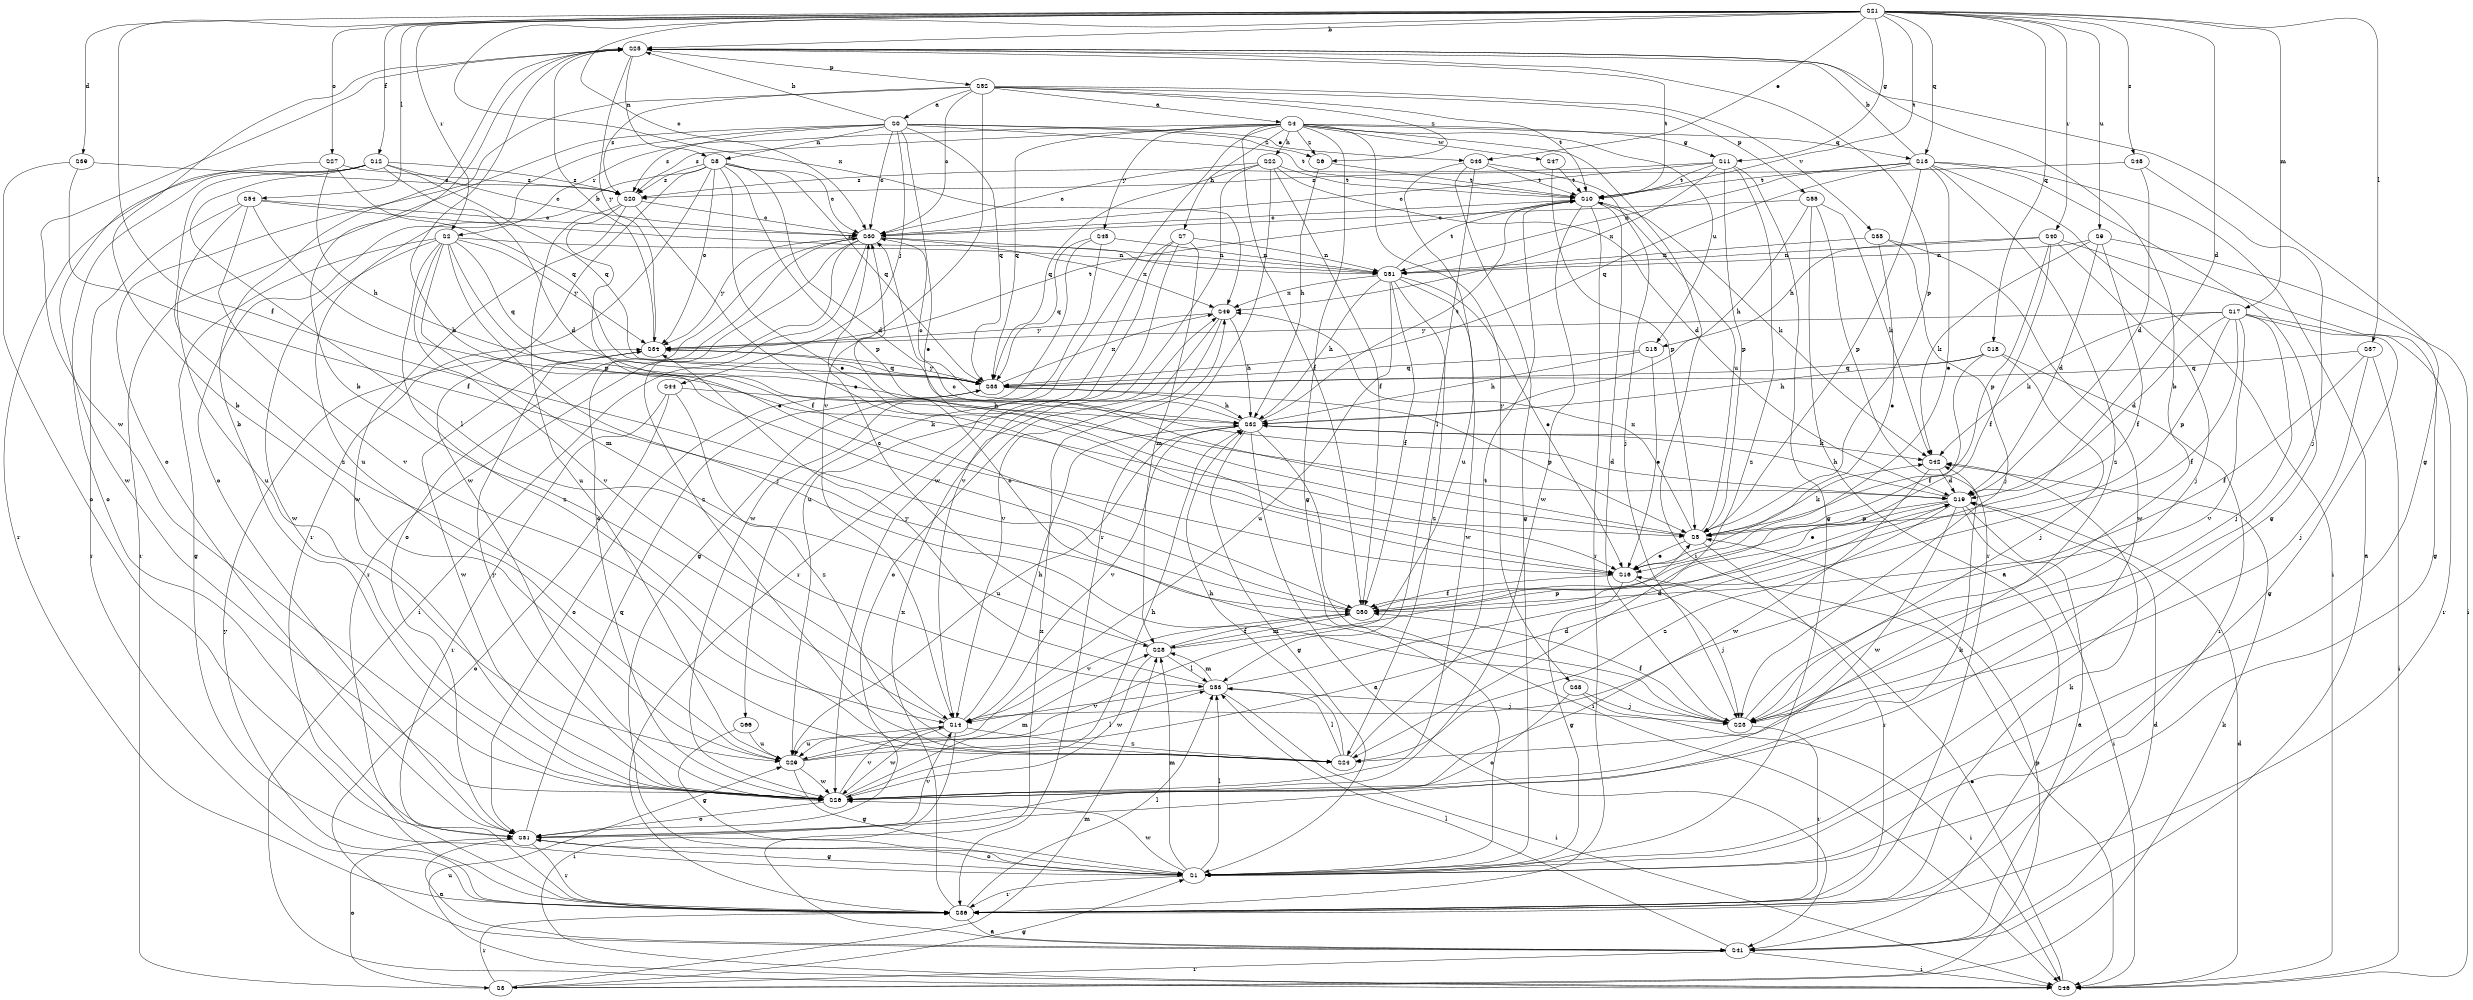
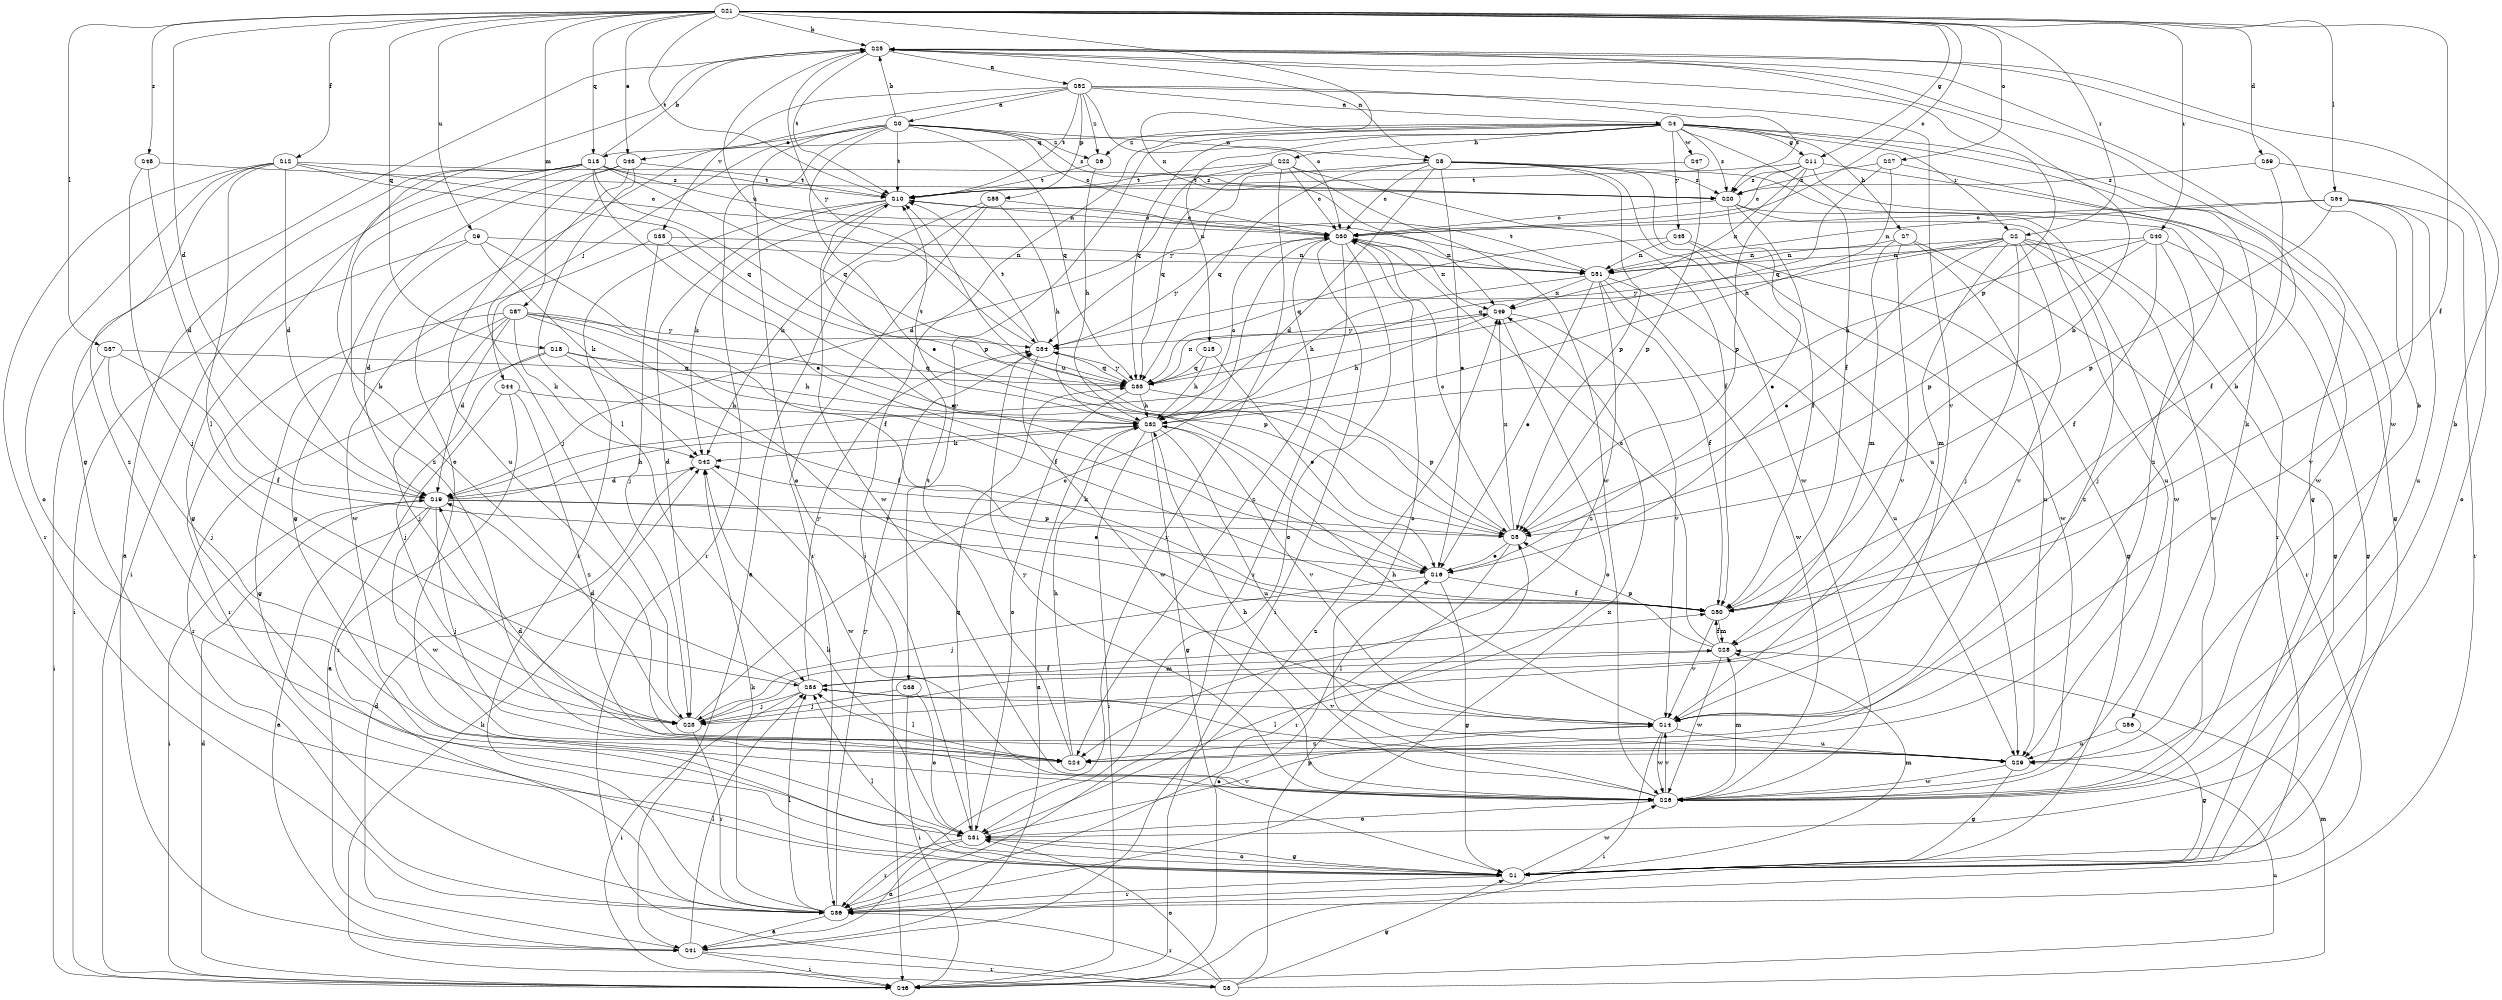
edge "S25" -> "S52": label "p" -> "a"
edge "S34" -> "S25": label "b" -> "u"
edge "S8" -> "S34": label "o" -> "y"
edge "S40" -> "S15": now "S40" -> "S32"
node "S17": label "S17" -> "S87"
edge "S41" -> "S49": label "x" -> "z"
edge "S19" -> "S24": label "z" -> "j"
edge "S44" -> "S41": label "o" -> "a"
node "S66": label "S66" -> "S56"
edge "S41" -> "S19": now "S41" -> "S42"
